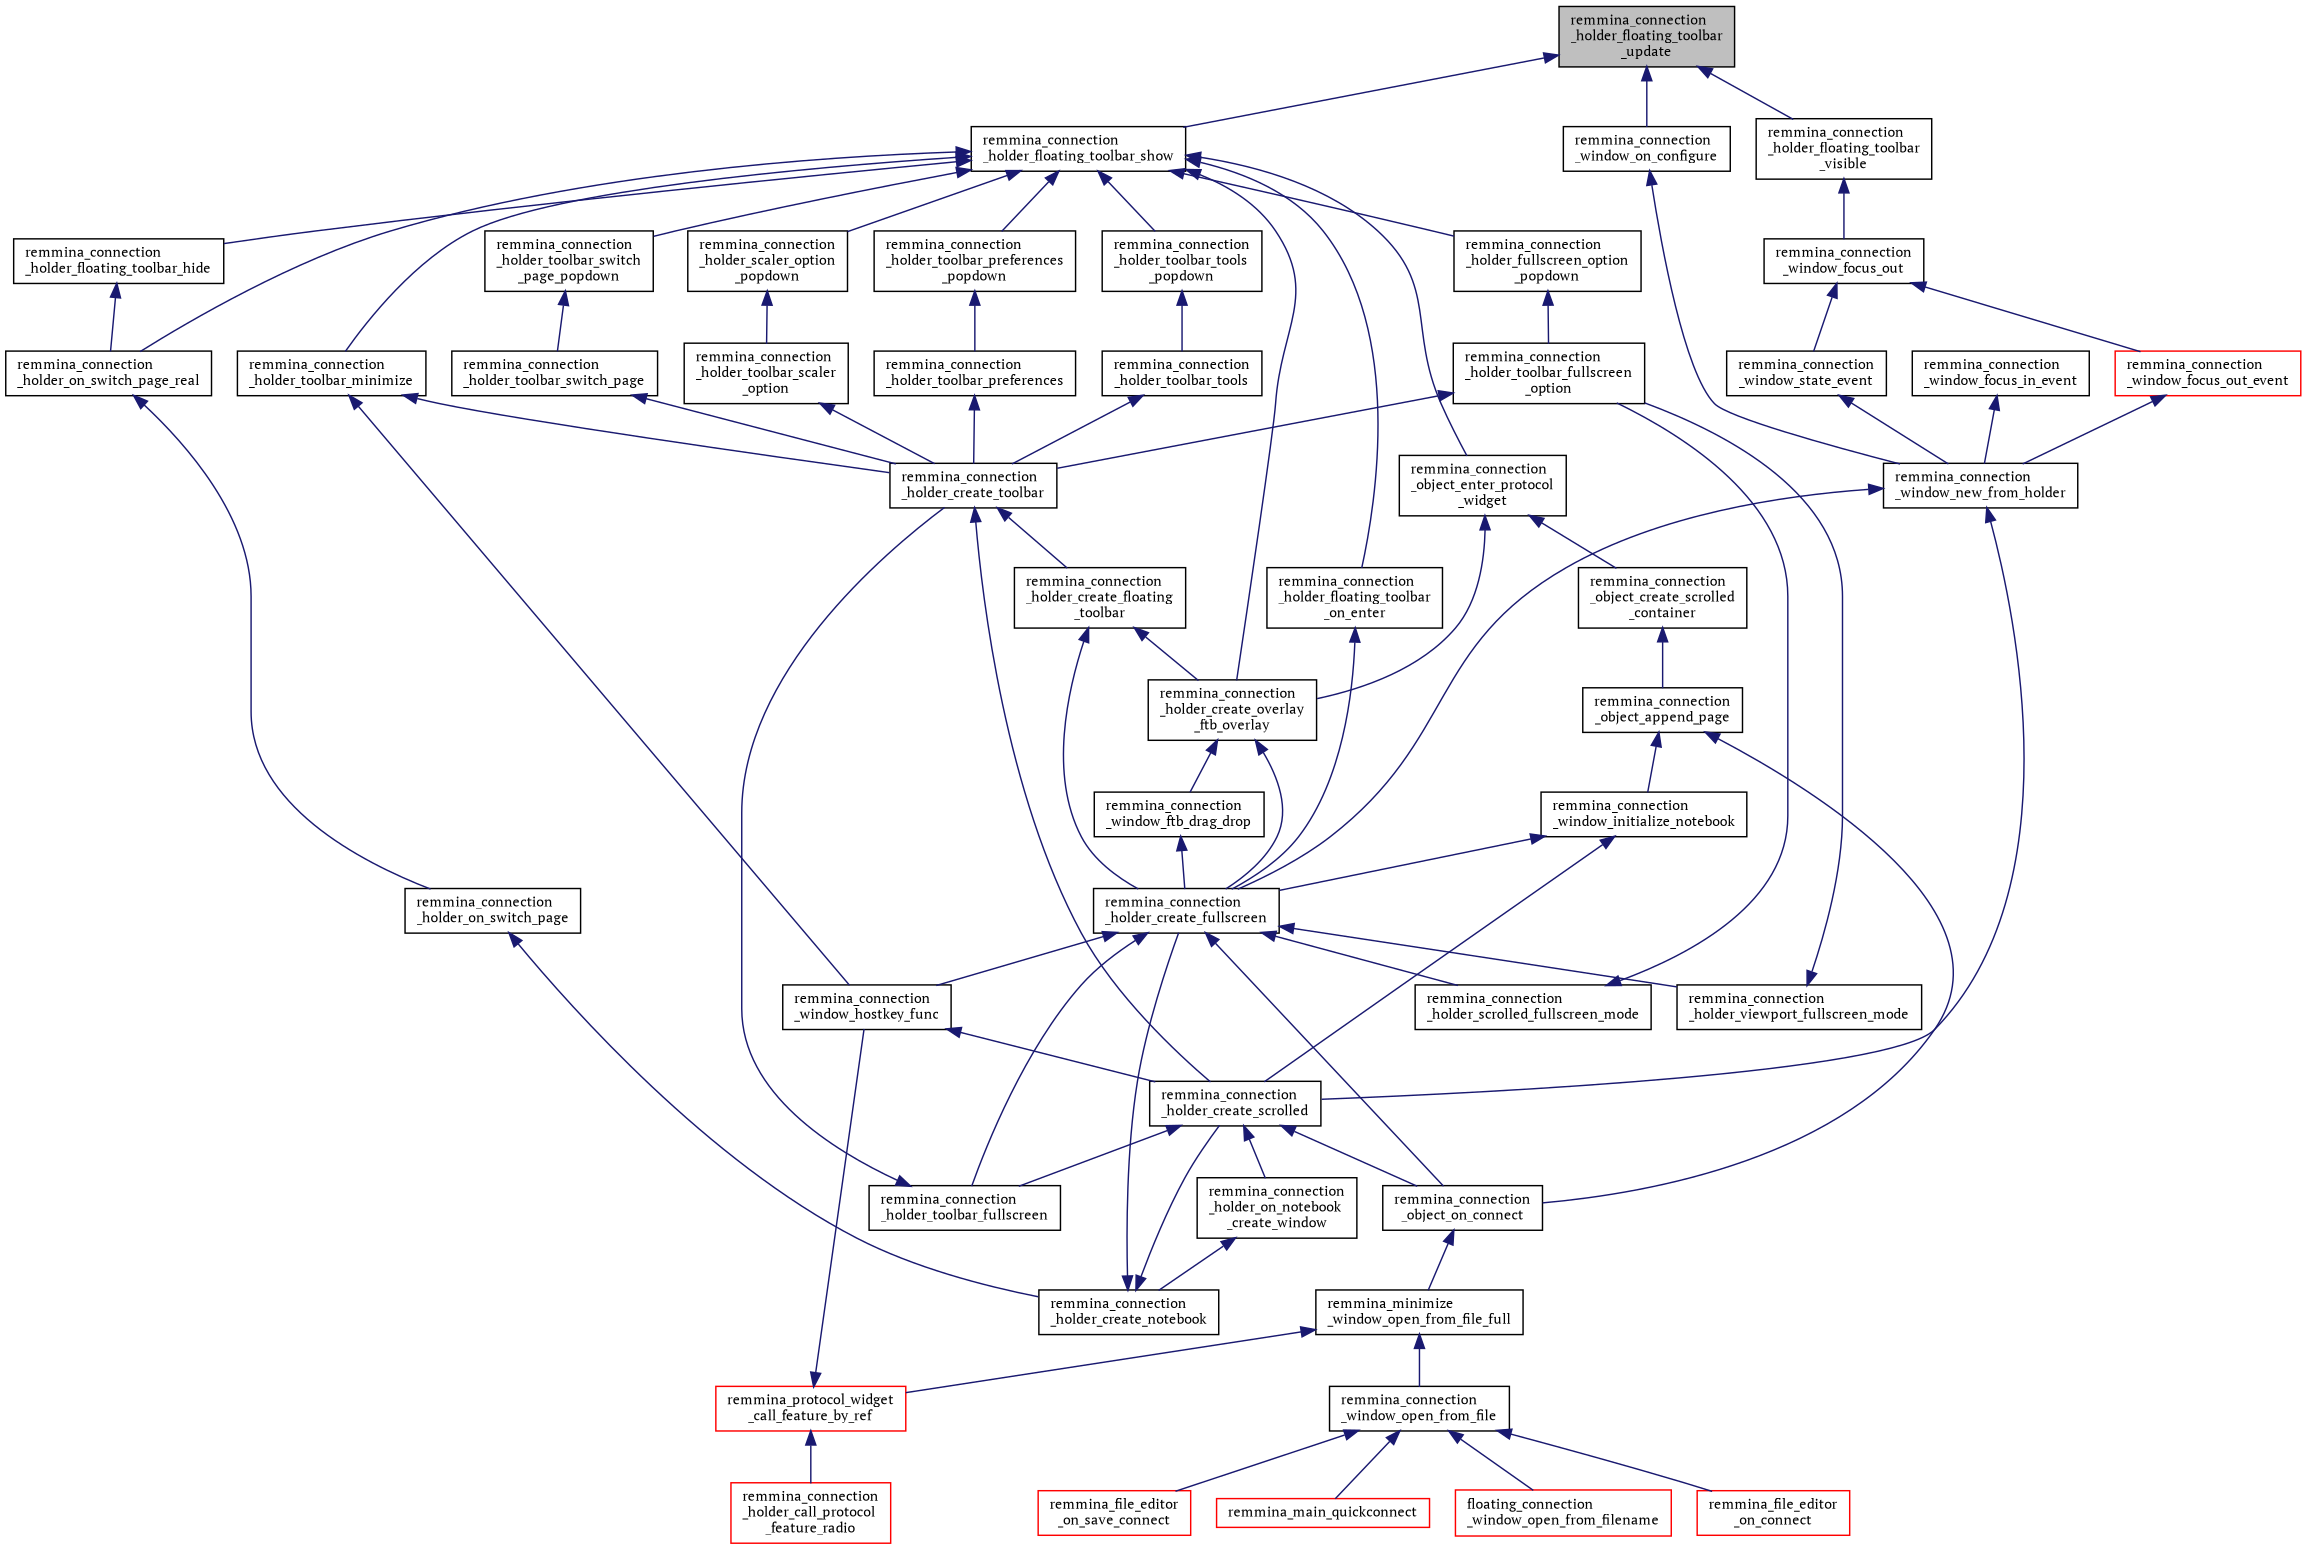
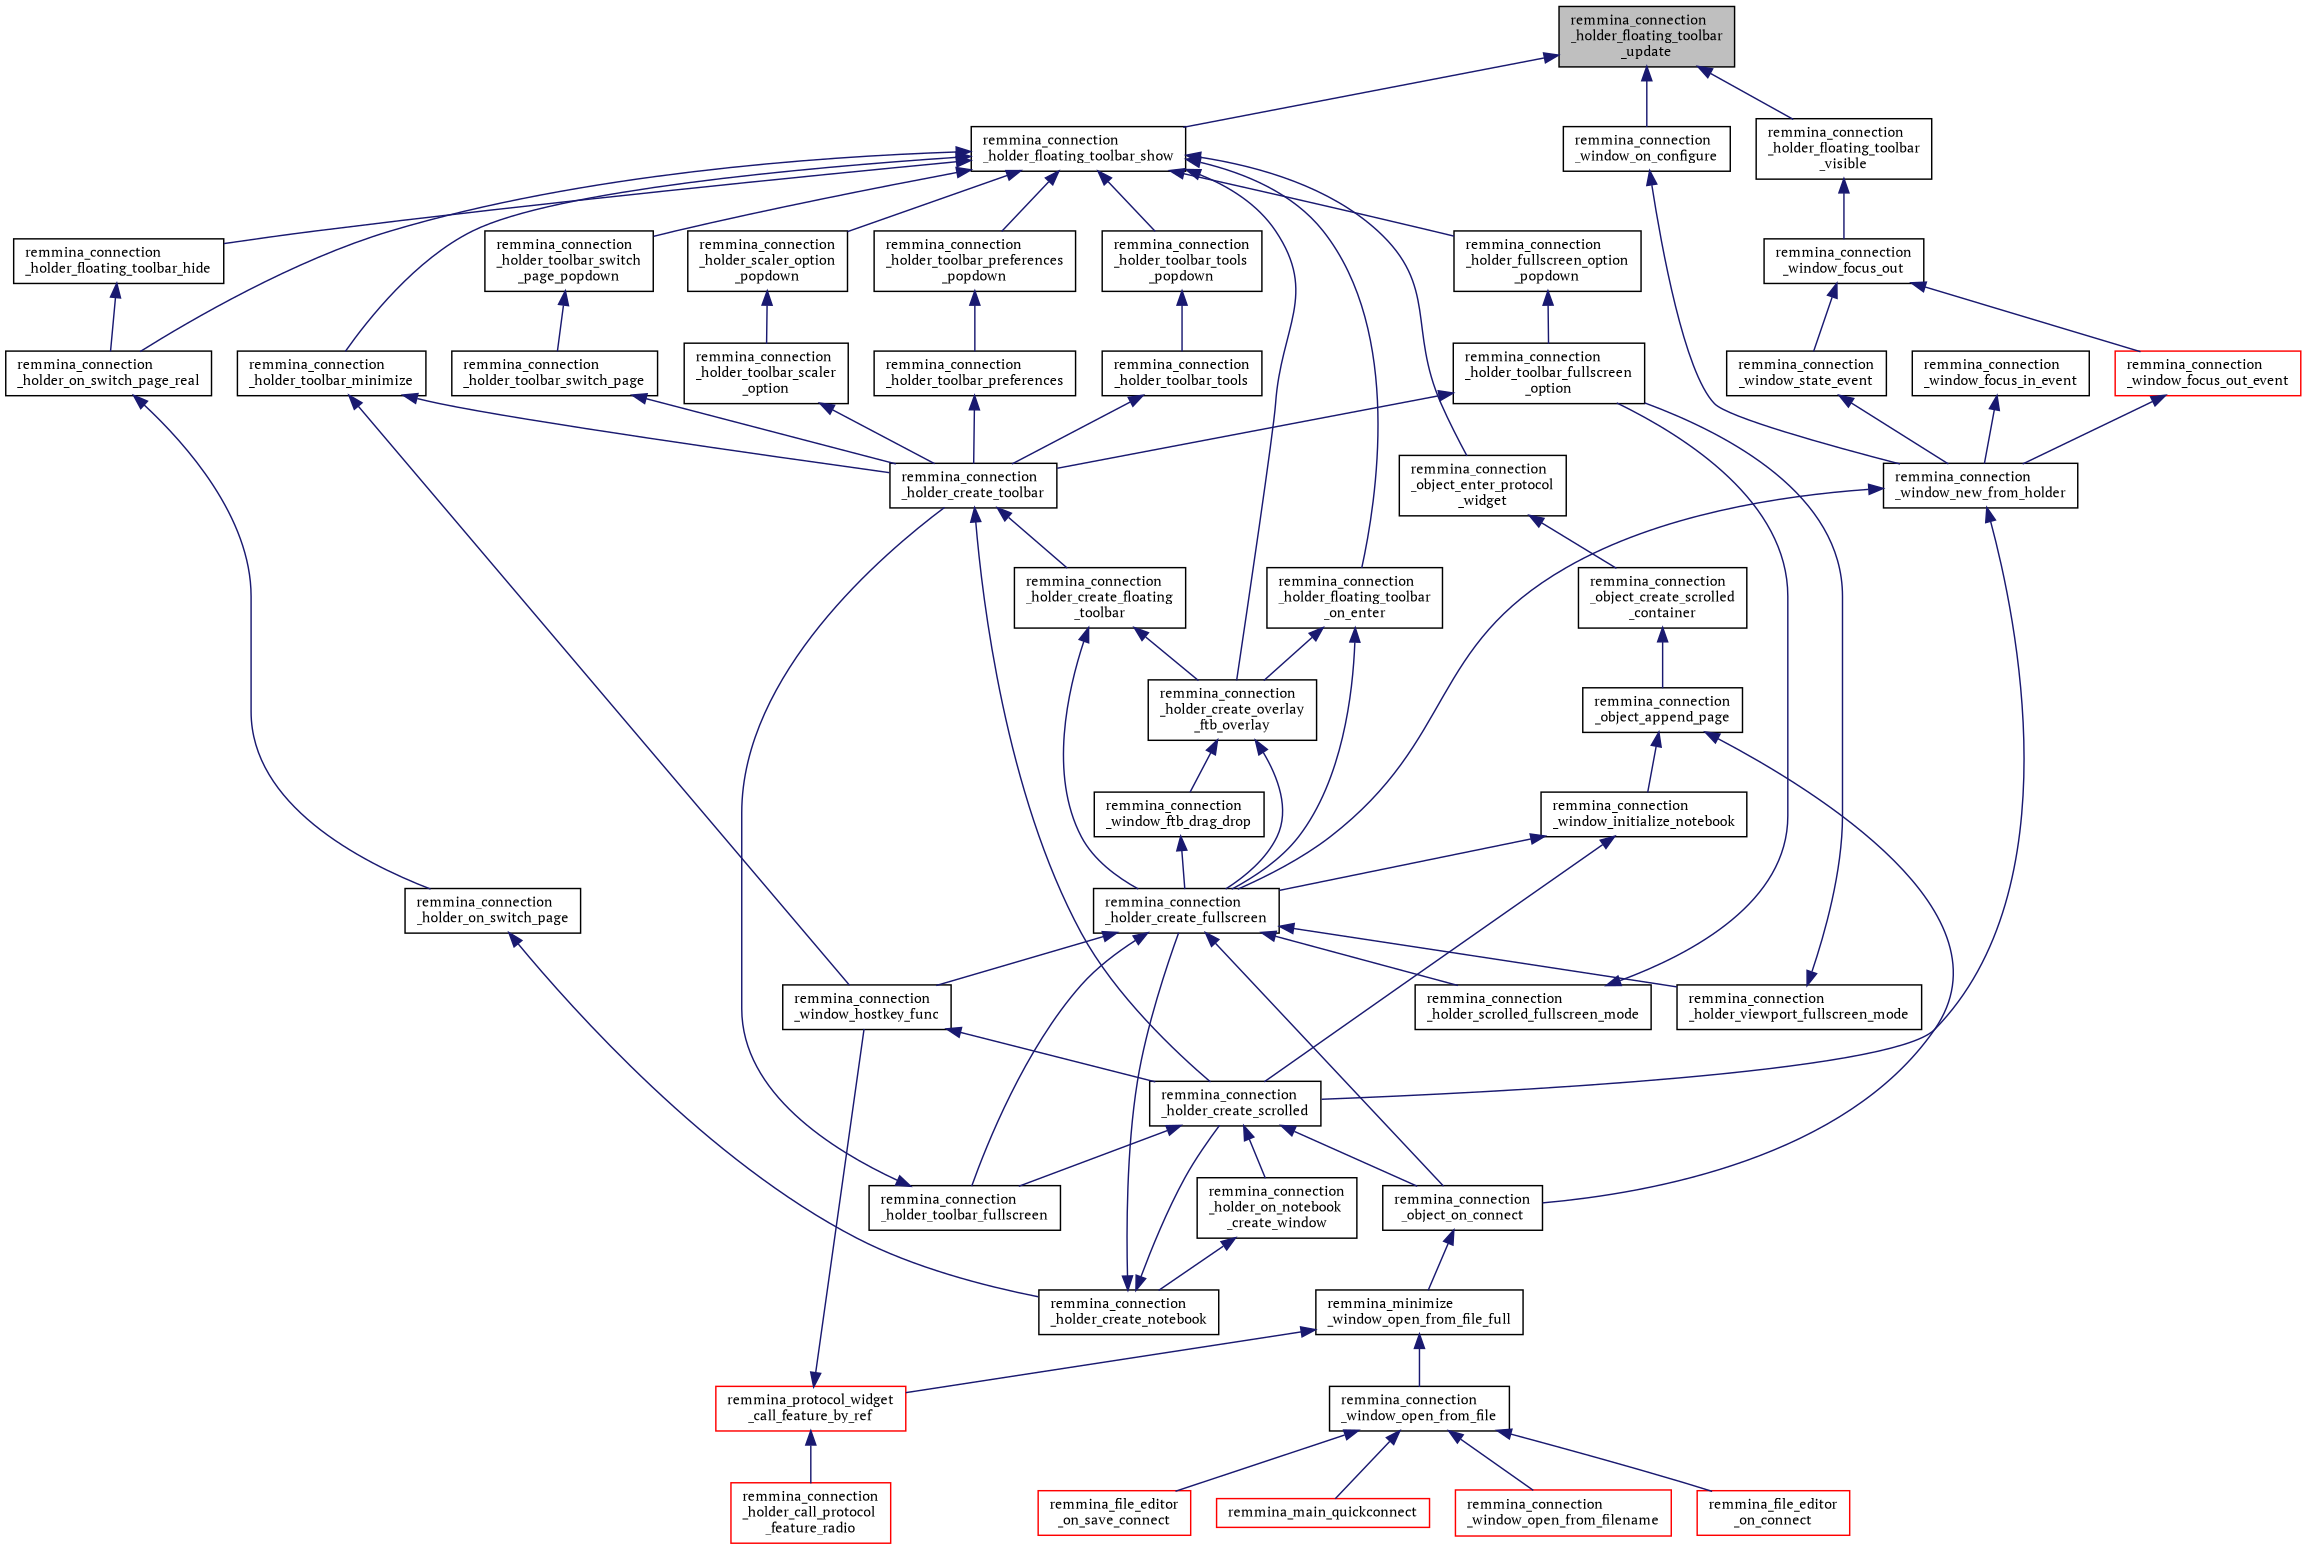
edge "remmina_connection _holder_create_overlay _ftb_overlay" -> "remmina_connection _object_enter_protocol _widget": now "remmina_connection _holder_create_overlay _ftb_overlay" -> "remmina_connection _holder_floating_toolbar _on_enter"
node "floating_connection _window_open_from_filename": label "floating_connection _window_open_from_filename" -> "remmina_connection _window_open_from_filename"
